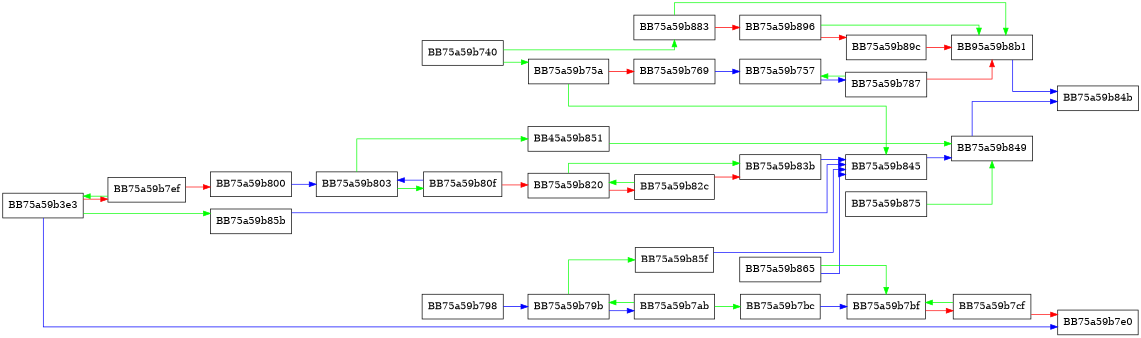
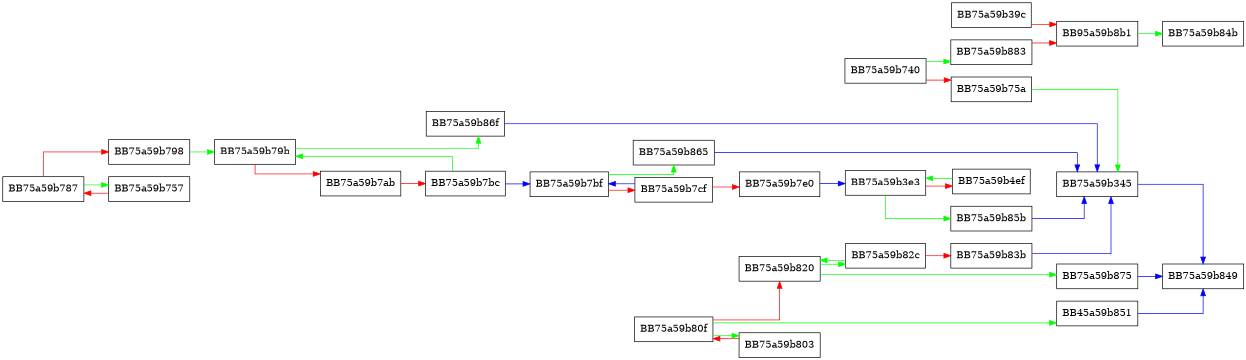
edge "BB75a59b883" -> "BB95a59b8b1": color green -> red
node "BB75a59b896": removed
node "BB75a59b89c": label "BB75a59b89c" -> "BB75a59b39c"
edge "BB75a59b740" -> "BB75a59b75a": color green -> red
node "BB75a59b769": removed
edge "BB75a59b787" -> "BB95a59b8b1": now "BB75a59b787" -> "BB75a59b798"
edge "BB75a59b757" -> "BB75a59b787": color blue -> red
edge "BB95a59b8b1" -> "BB75a59b84b": color blue -> green
edge "BB75a59b849" -> "BB75a59b84b": removed
edge "BB75a59b803" -> "BB45a59b851": now "BB75a59b80f" -> "BB45a59b851"
edge "BB45a59b851" -> "BB75a59b849": color green -> blue
edge "BB75a59b820" -> "BB75a59b83b": now "BB75a59b820" -> "BB75a59b875"
node "BB75a59b845": label "BB75a59b845" -> "BB75a59b345"
edge "BB75a59b80f" -> "BB75a59b803": color blue -> green
node "BB75a59b800": removed
edge "BB75a59b803" -> "BB75a59b80f": color green -> red
node "BB75a59b7ef": label "BB75a59b7ef" -> "BB75a59b4ef"
edge "BB75a59b820" -> "BB75a59b82c": color red -> green
edge "BB75a59b875" -> "BB75a59b849": color green -> blue
node "BB75a59b85f": label "BB75a59b85f" -> "BB75a59b86f"
edge "BB75a59b865" -> "BB75a59b7bf": reversed
edge "BB75a59b7ab" -> "BB75a59b79b": now "BB75a59b7bc" -> "BB75a59b79b"
edge "BB75a59b7cf" -> "BB75a59b7bf": color green -> blue
edge "BB75a59b798" -> "BB75a59b79b": color blue -> green
edge "BB75a59b7ab" -> "BB75a59b7bc": color green -> red
edge "BB75a59b79b" -> "BB75a59b7ab": color blue -> red
edge "BB75a59b3e3" -> "BB75a59b7e0": reversed
